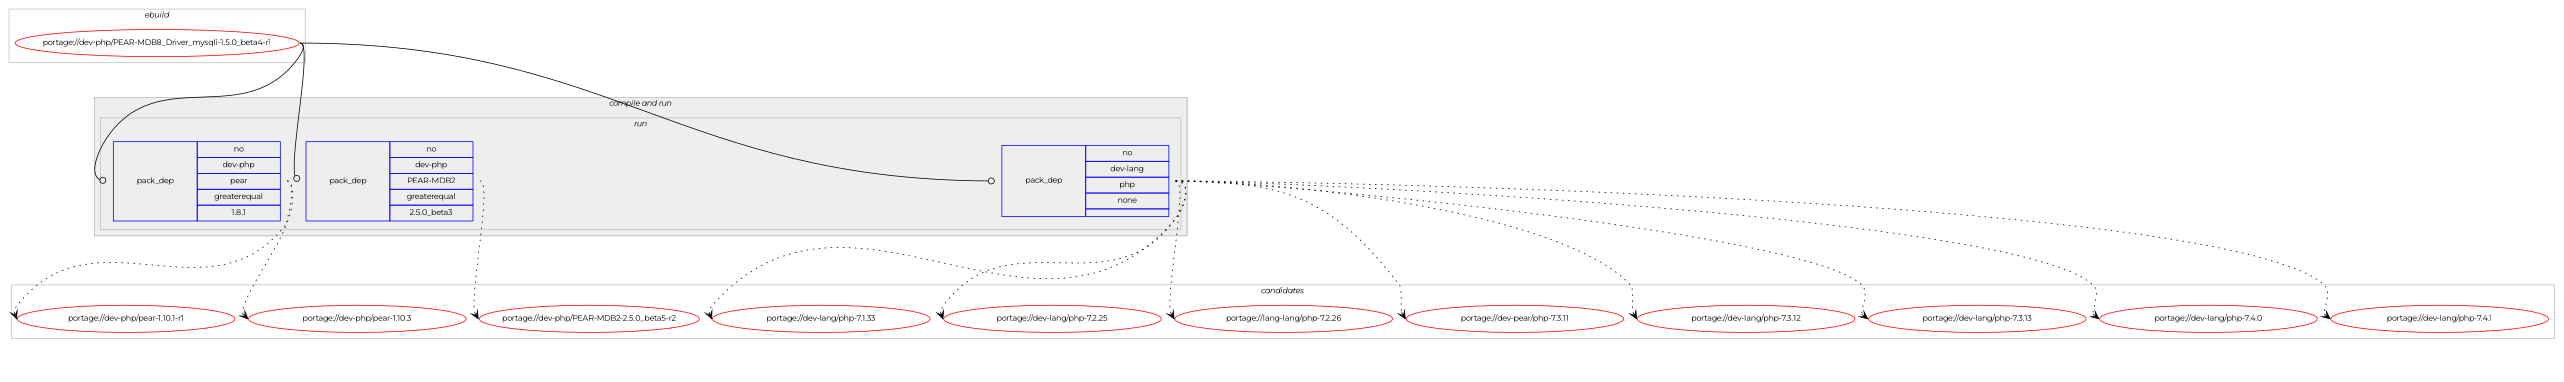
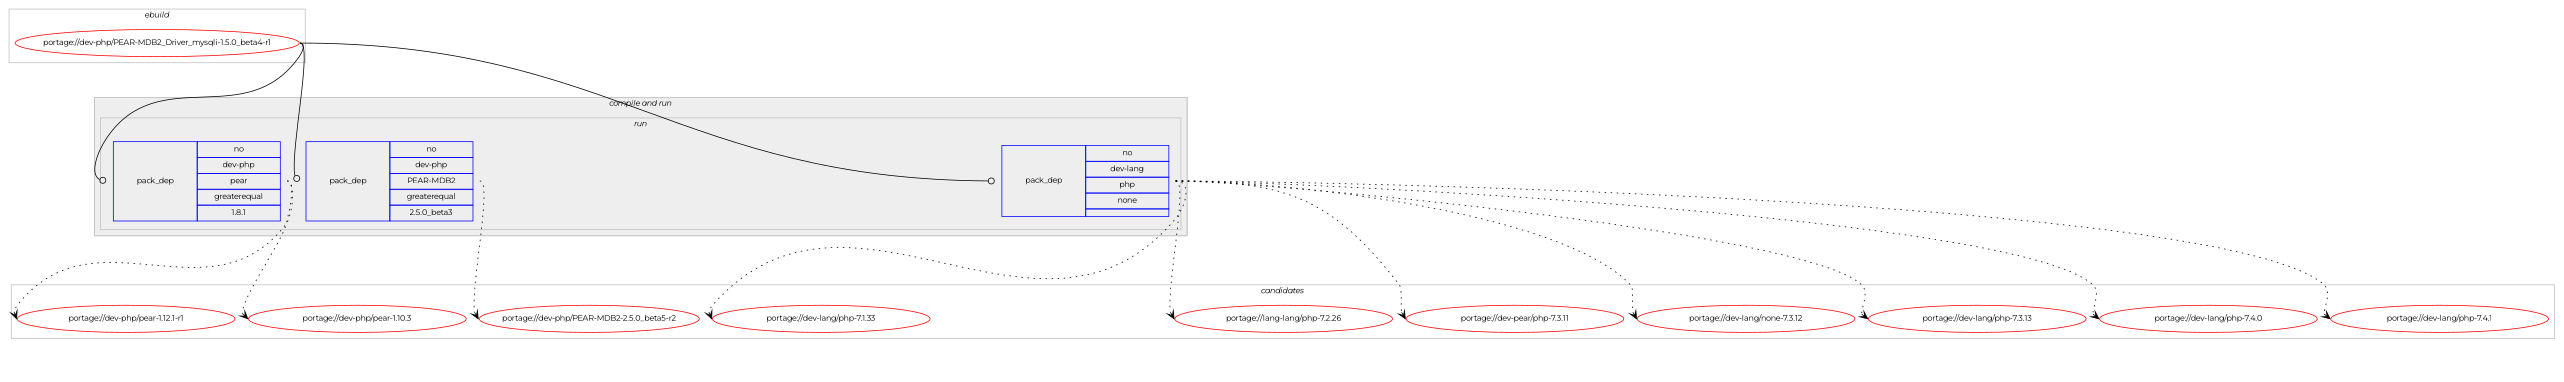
node "portage://dev-php/PEAR-MDB8_Driver_mysqli-1.5.0_beta4-r1": label "portage://dev-php/PEAR-MDB8_Driver_mysqli-1.5.0_beta4-r1" -> "portage://dev-php/PEAR-MDB2_Driver_mysqli-1.5.0_beta4-r1"
node "portage://dev-php/pear-1.10.1-r1": label "portage://dev-php/pear-1.10.1-r1" -> "portage://dev-php/pear-1.12.1-r1"
node "portage://dev-lang/php-7.2.25": removed
node "portage://dev-lang/php-7.3.12": label "portage://dev-lang/php-7.3.12" -> "portage://dev-lang/none-7.3.12"
